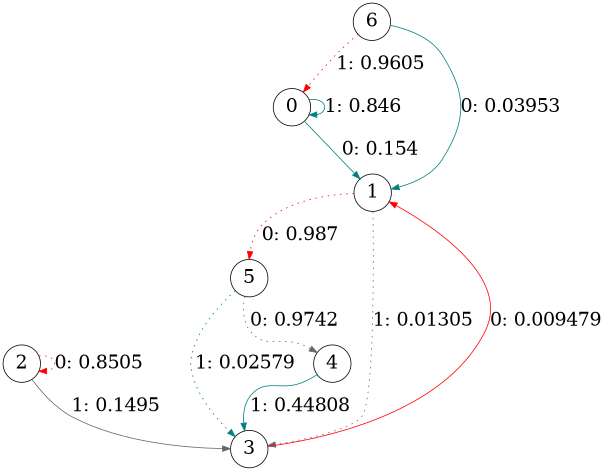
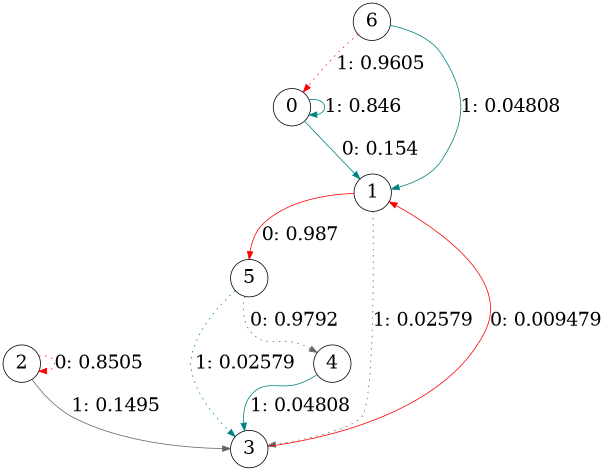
edge "6" -> "1": label "0: 0.03953  " -> "1: 0.04808  "
edge "1" -> "5": style dotted -> solid
edge "5" -> "4": label "0: 0.9742   " -> "0: 0.9792   "
edge "1" -> "3": label "1: 0.01305  " -> "1: 0.02579  "
edge "4" -> "3": label "1: 0.44808  " -> "1: 0.04808  "
